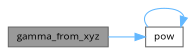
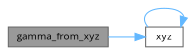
node "pow": label "pow" -> "xyz"
